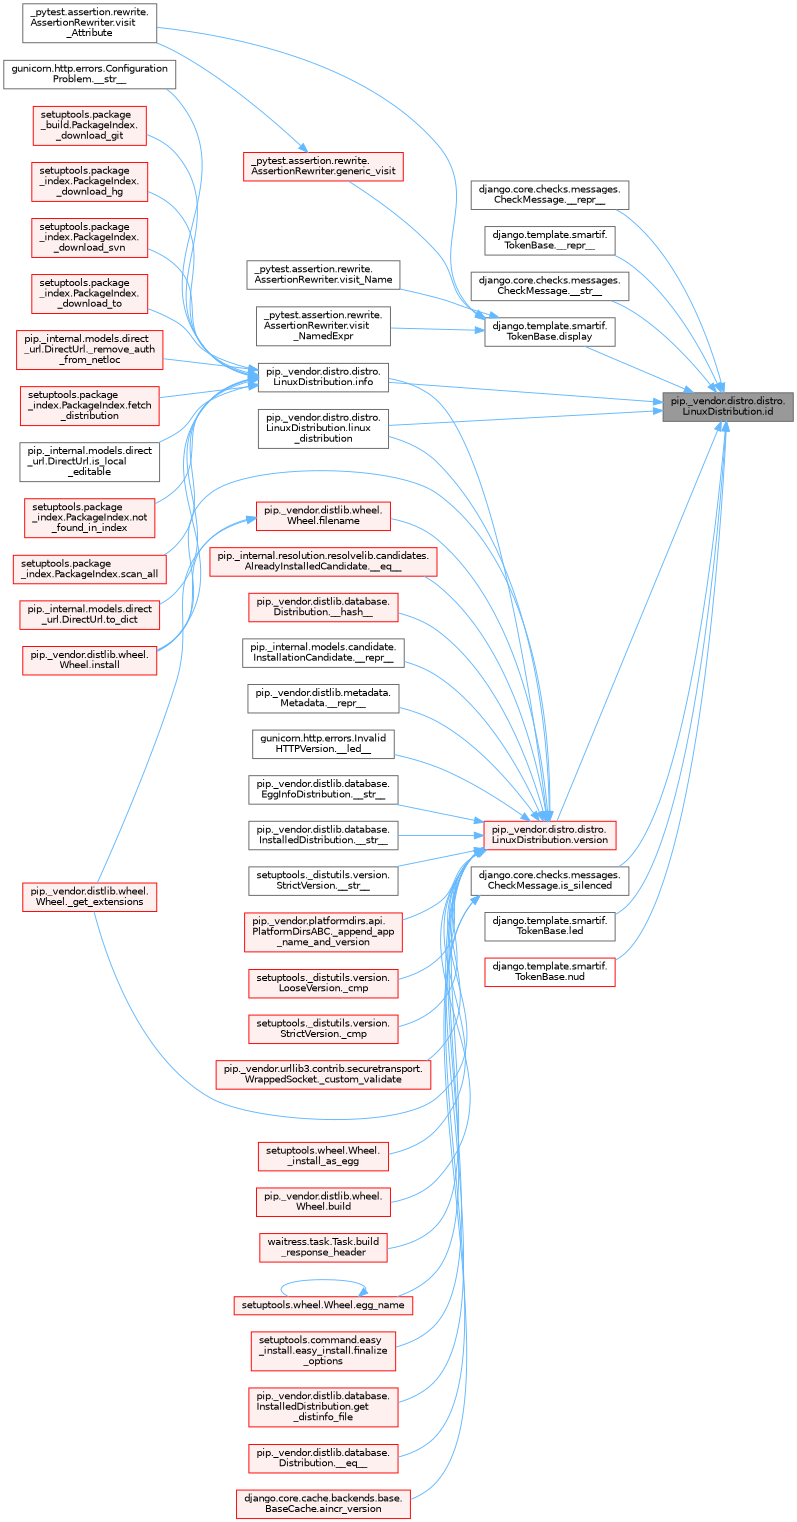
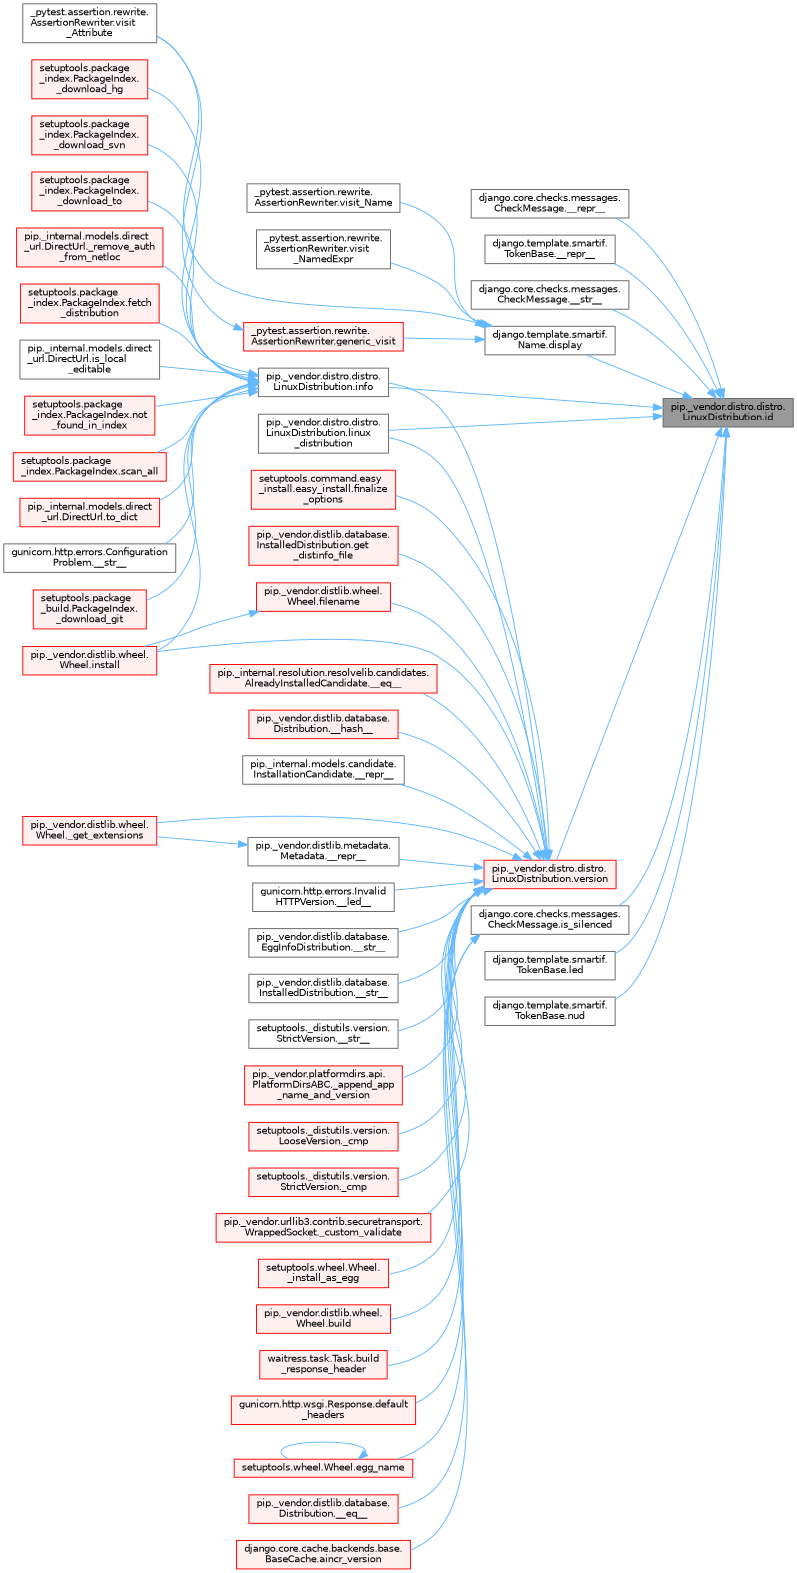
node "django.template.smartif. TokenBase.display": label "django.template.smartif. TokenBase.display" -> "django.template.smartif. Name.display"
edge "pip._vendor.distlib.wheel. Wheel._get_extensions" -> "pip._vendor.distlib.wheel. Wheel.filename": now "pip._vendor.distlib.wheel. Wheel._get_extensions" -> "pip._vendor.distlib.metadata. Metadata.__repr__"
node "django.template.smartif. TokenBase.nud": color red -> grey40
node "gunicorn.http.wsgi.Response.default _headers": added
